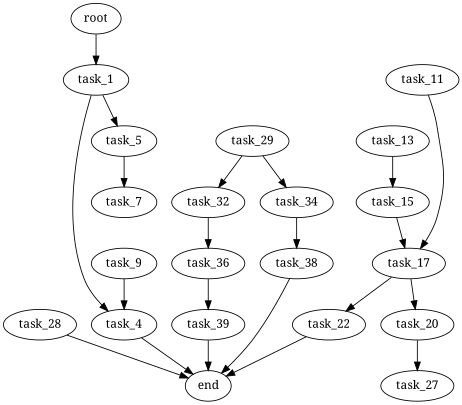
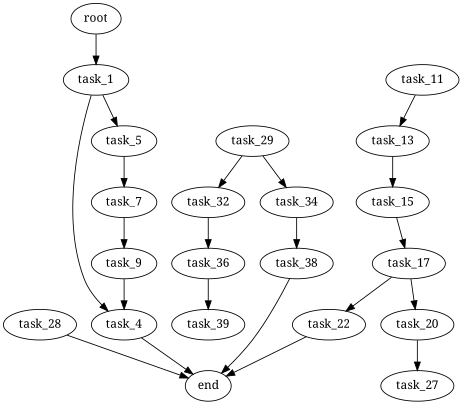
edge "task_11" -> "task_17": now "task_11" -> "task_13"
edge "task_7" -> "task_9": added
edge "task_39" -> "end": removed
